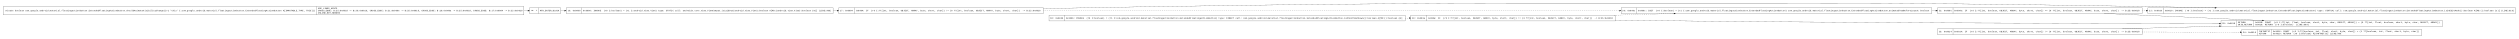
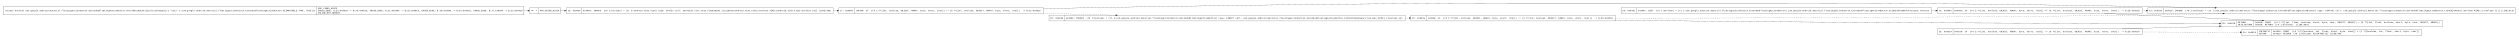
edge "17: 0x0004" -> "20: 0x000c": now "17: 0x0004" -> "18: 0x0006"
edge "19: 0x000a" -> "20: 0x000c": now "19: 0x000a" -> "22: 0x0010"
